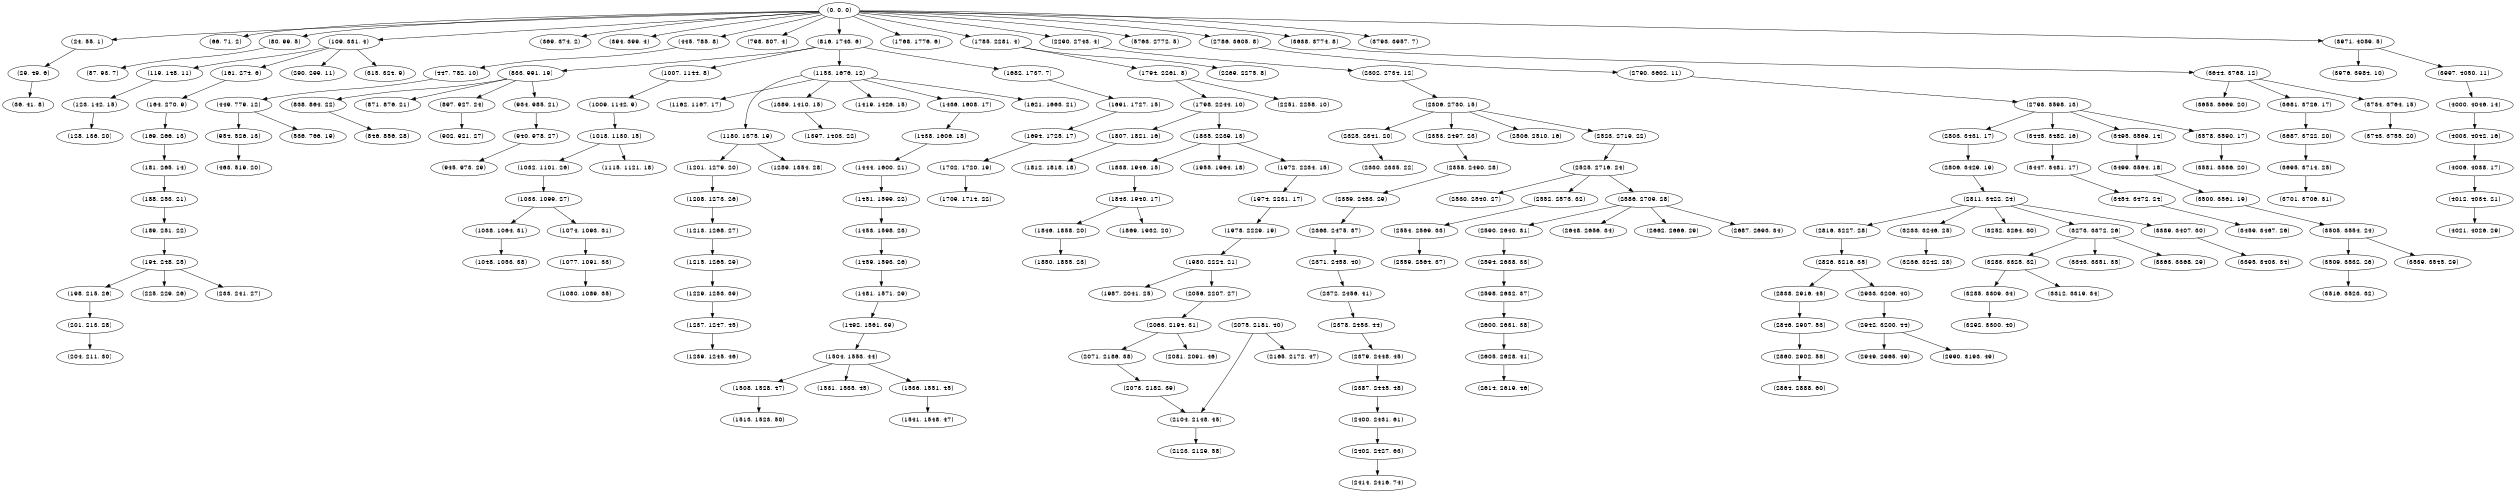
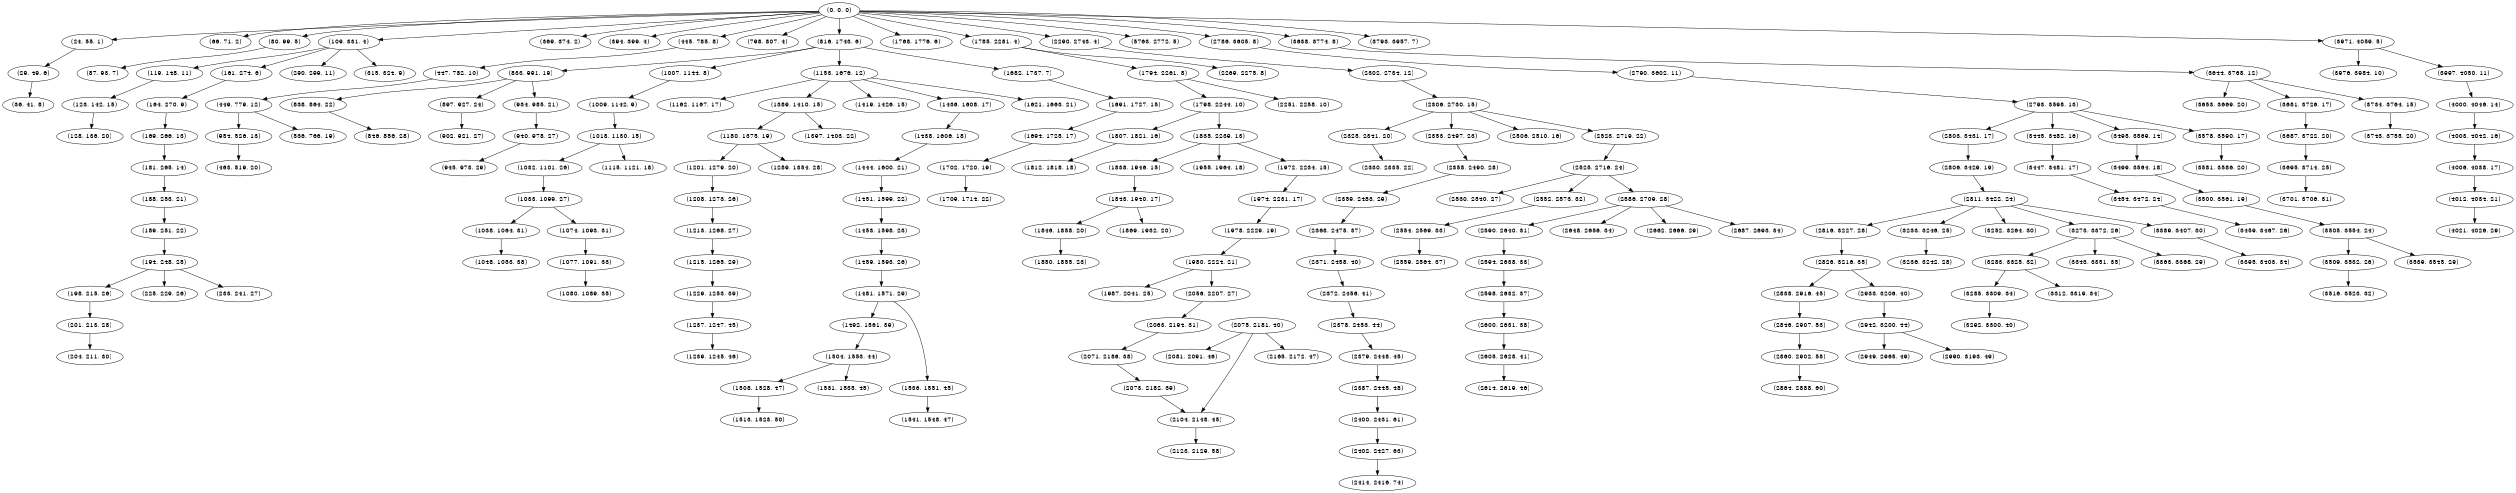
edge "(1153, 1676, 12)" -> "(1180, 1375, 19)": now "(1389, 1410, 15)" -> "(1180, 1375, 19)"
node "(871, 876, 21)": removed
edge "(2063, 2194, 31)" -> "(2081, 2091, 46)": now "(2075, 2181, 40)" -> "(2081, 2091, 46)"
edge "(1504, 1553, 44)" -> "(1536, 1551, 45)": now "(1481, 1571, 29)" -> "(1536, 1551, 45)"
